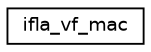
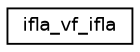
node "ifla_vf_mac": label "ifla_vf_mac" -> "ifla_vf_ifla"
